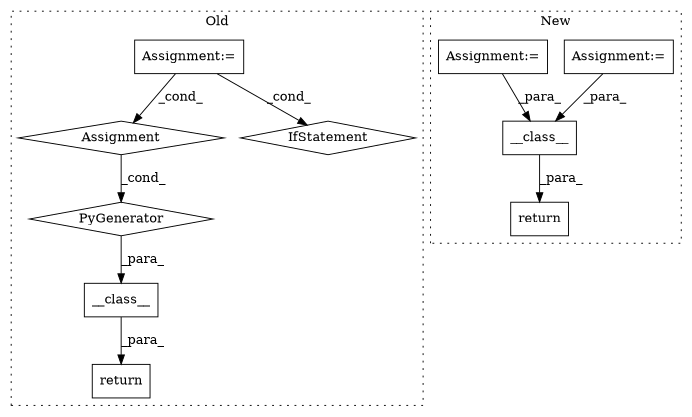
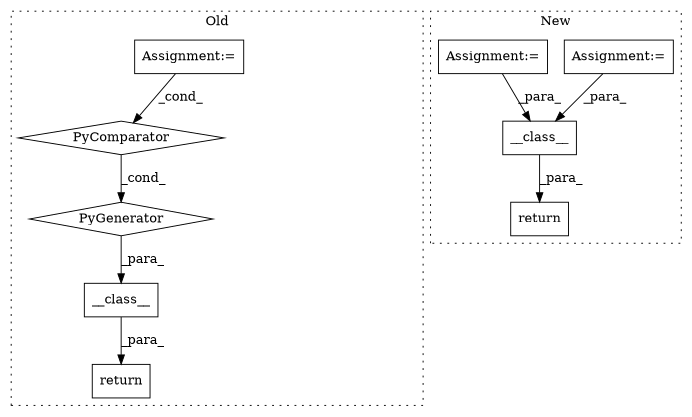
node "Assignment": label "Assignment" -> "PyComparator"
node "IfStatement": removed
